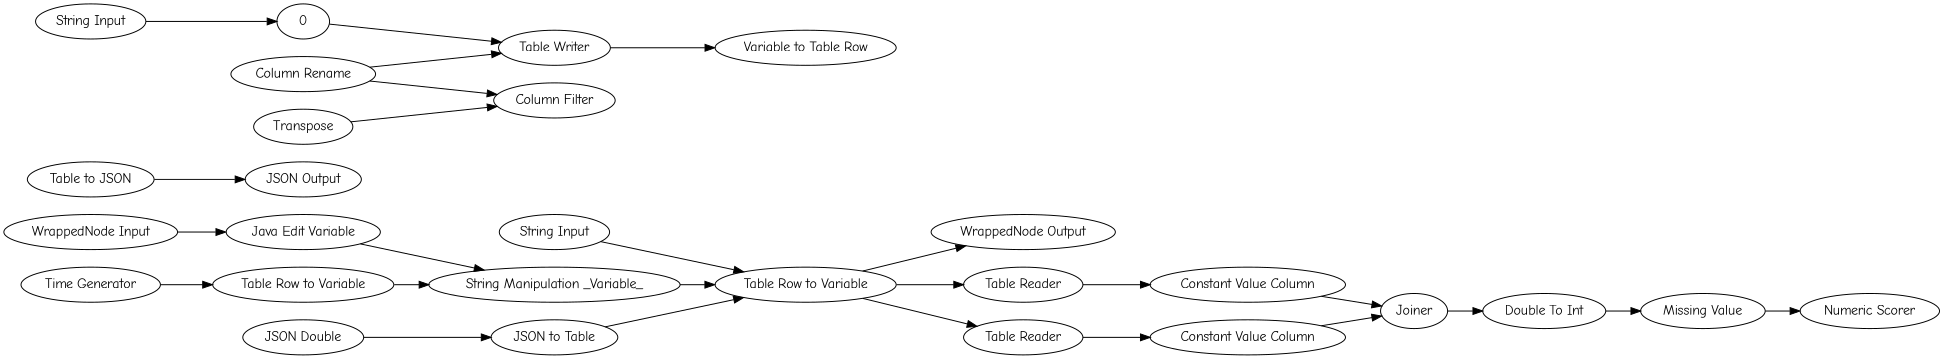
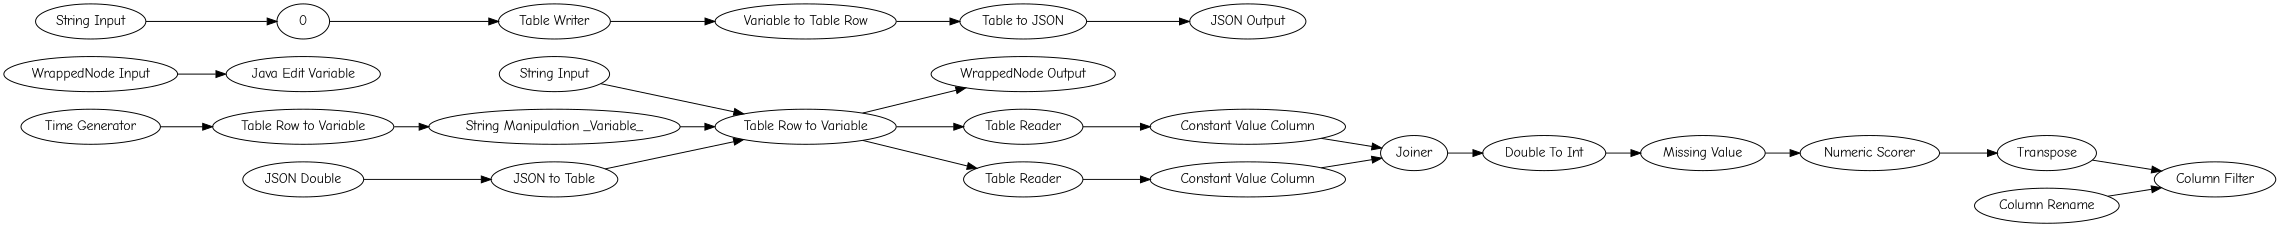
edge "Variable to Table Row" -> "Table to JSON": added
edge "Column Rename" -> "Table Writer": removed
edge "Numeric Scorer" -> "Transpose": added
edge "Java Edit Variable" -> "String Manipulation _Variable_": removed
